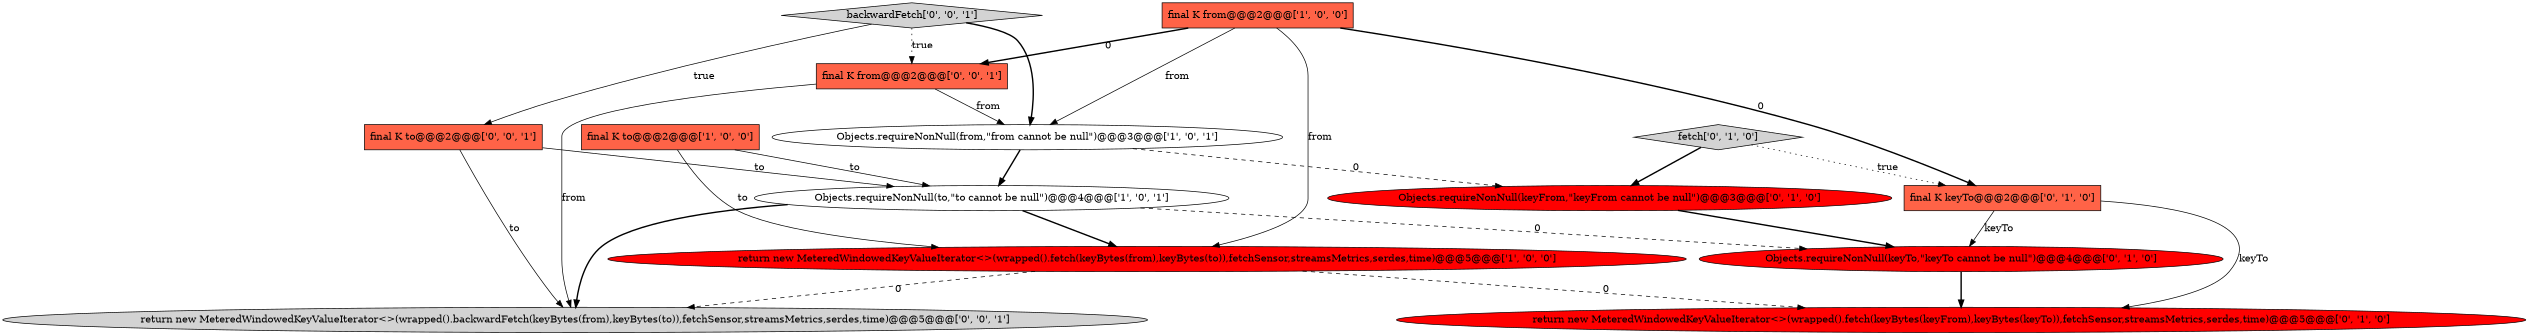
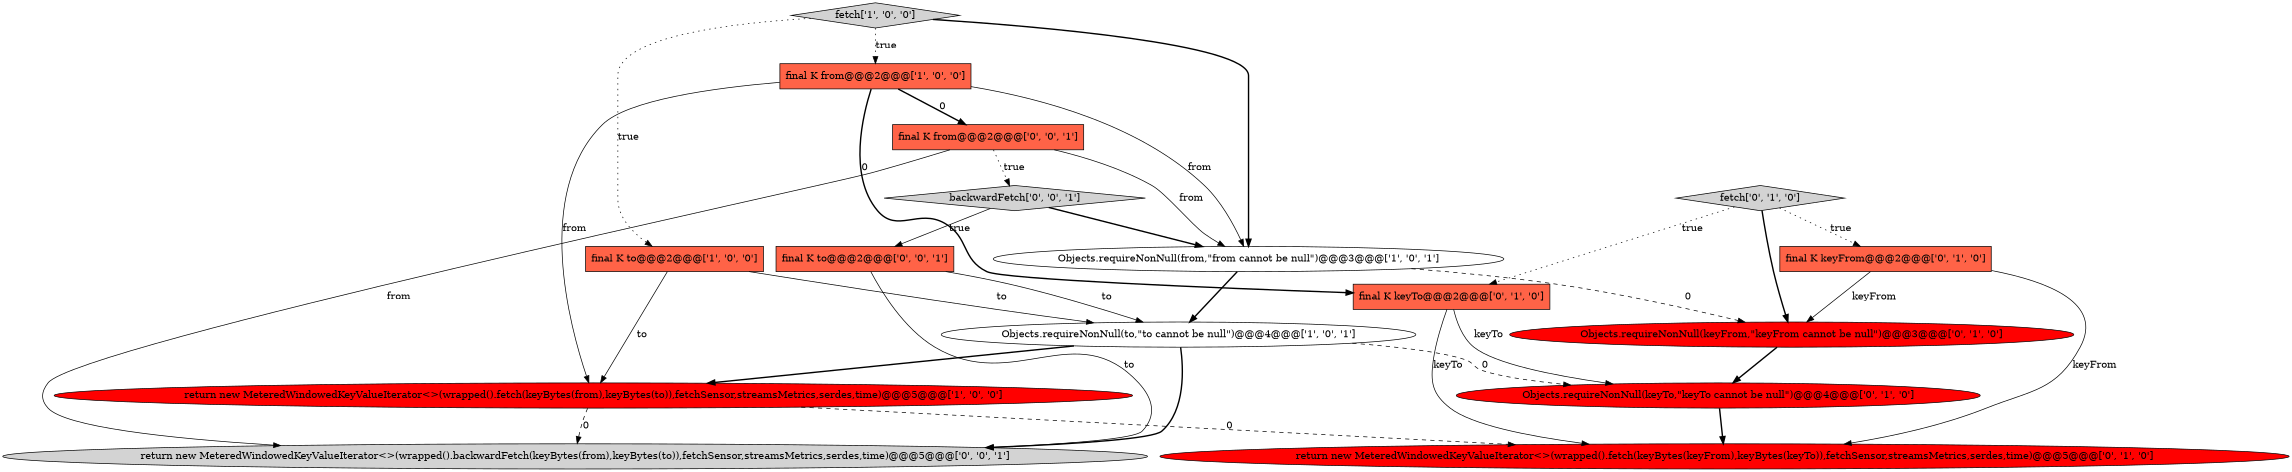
node "fetch['1', '0', '0']": added
edge "backwardFetch['0', '0', '1']" -> "final K from@@@2@@@['0', '0', '1']": reversed
node "final K keyFrom@@@2@@@['0', '1', '0']": added
